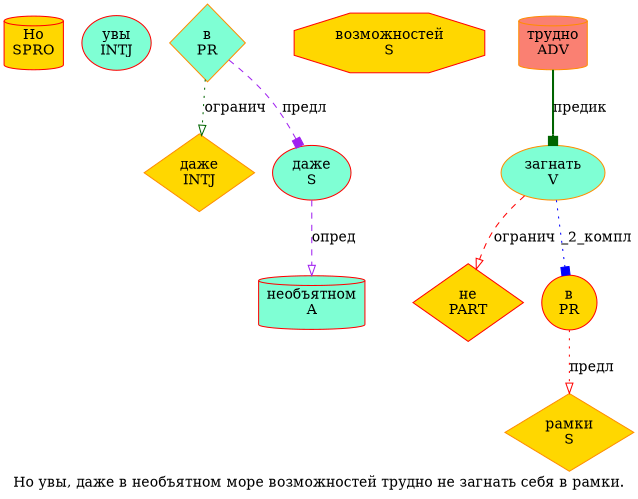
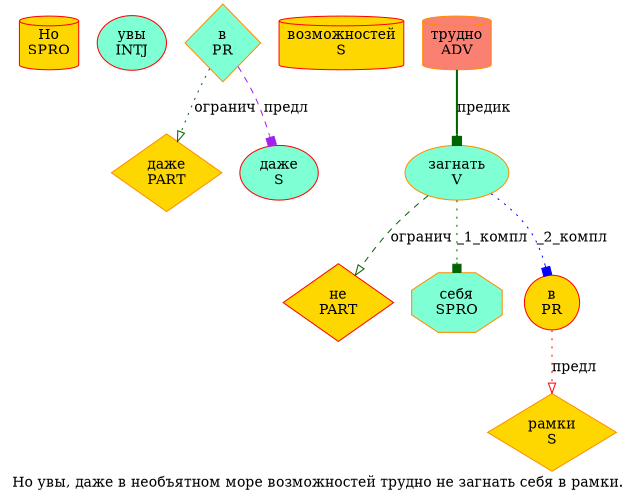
node "возможностей S": shape octagon -> cylinder
node "даже INTJ": label "даже INTJ" -> "даже PART"
edge "загнать V" -> "не PART": color red -> darkgreen
node "необъятном A": removed
node "себя SPRO": added
